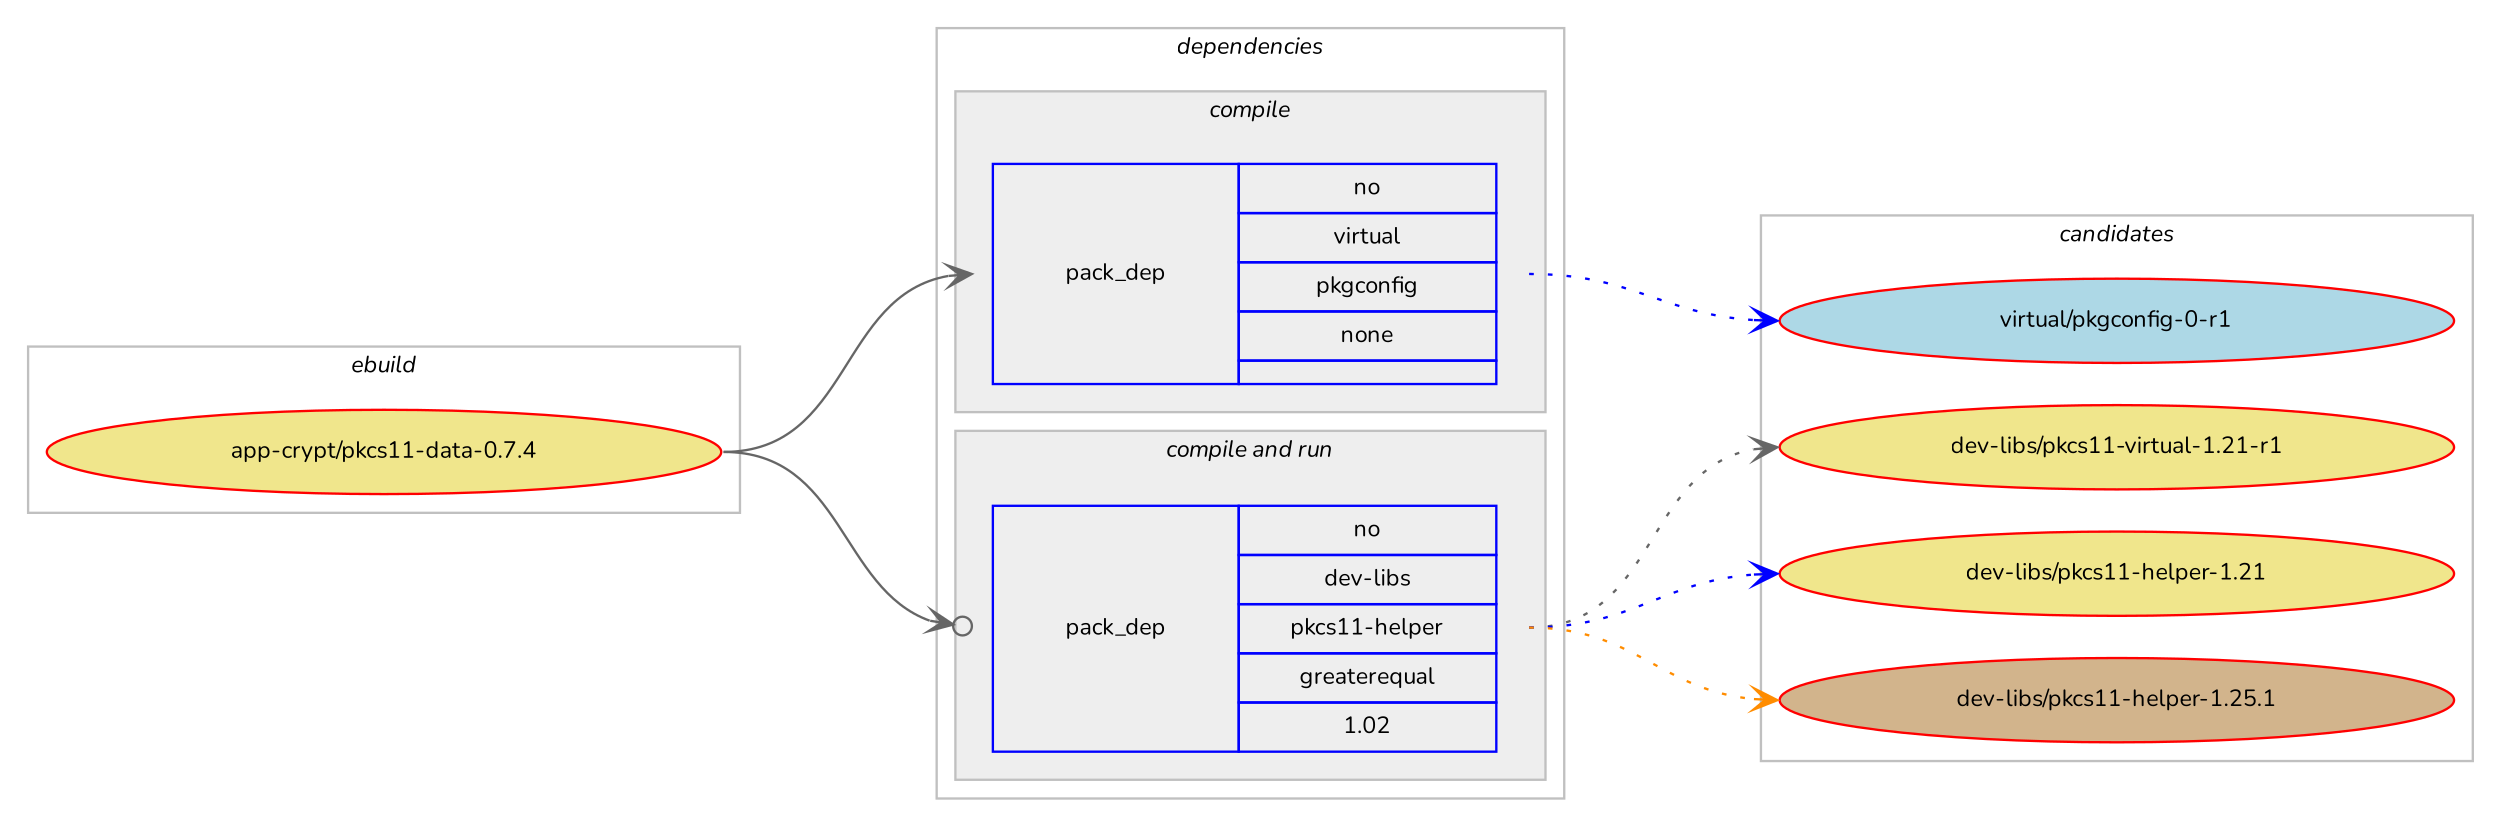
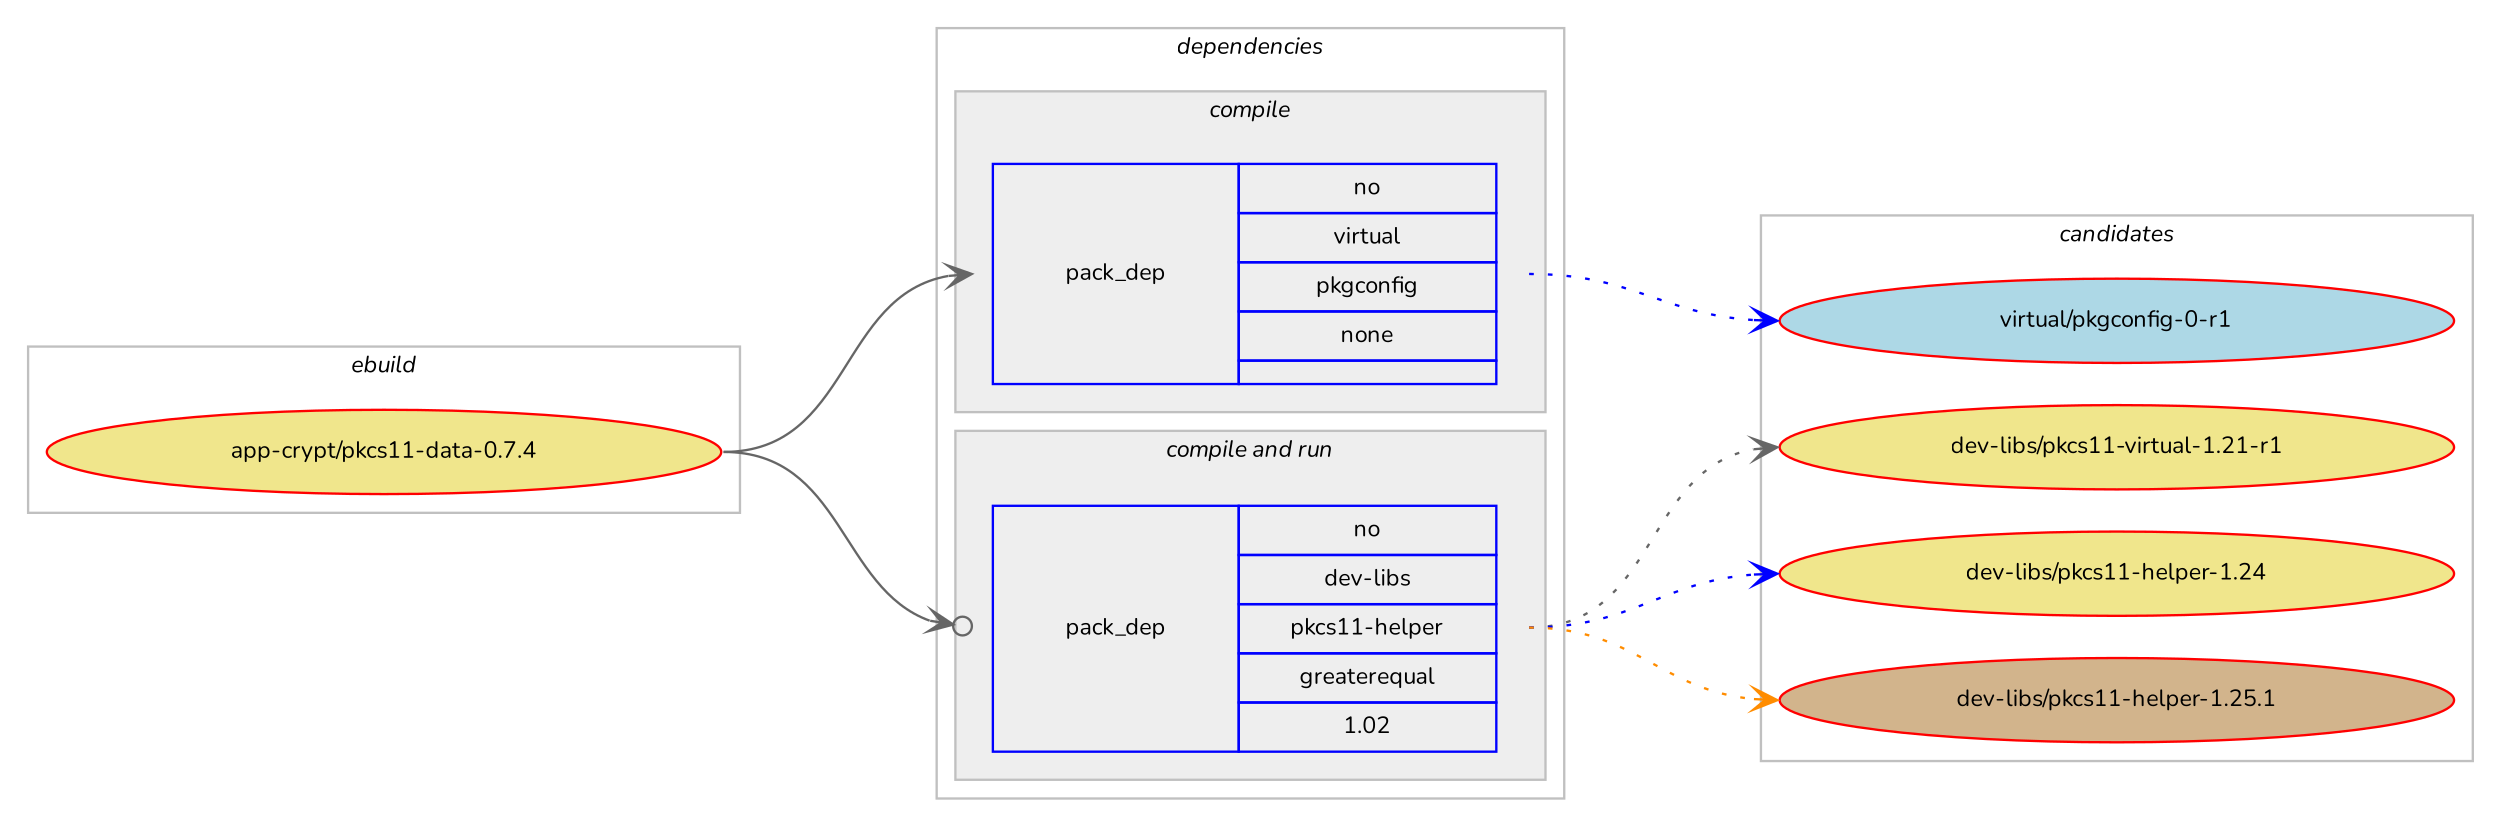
node "dev-libs/pkcs11-helper-1.21": label "dev-libs/pkcs11-helper-1.21" -> "dev-libs/pkcs11-helper-1.24"
